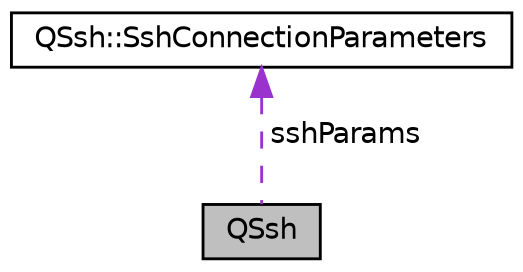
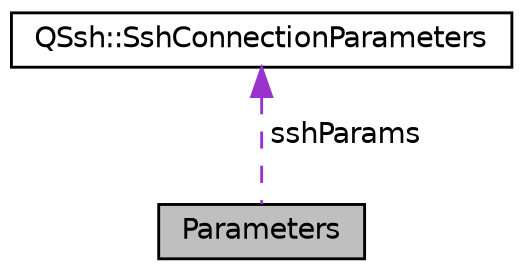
node "QSsh": label "QSsh" -> "Parameters"
